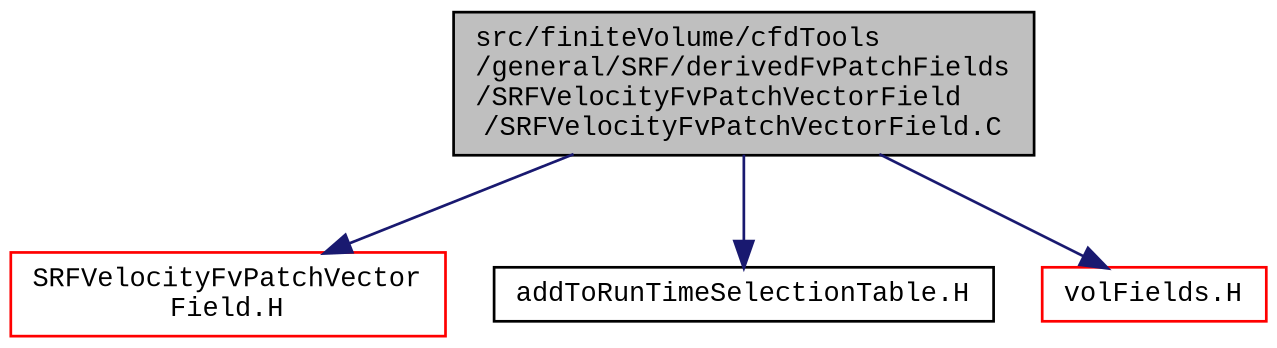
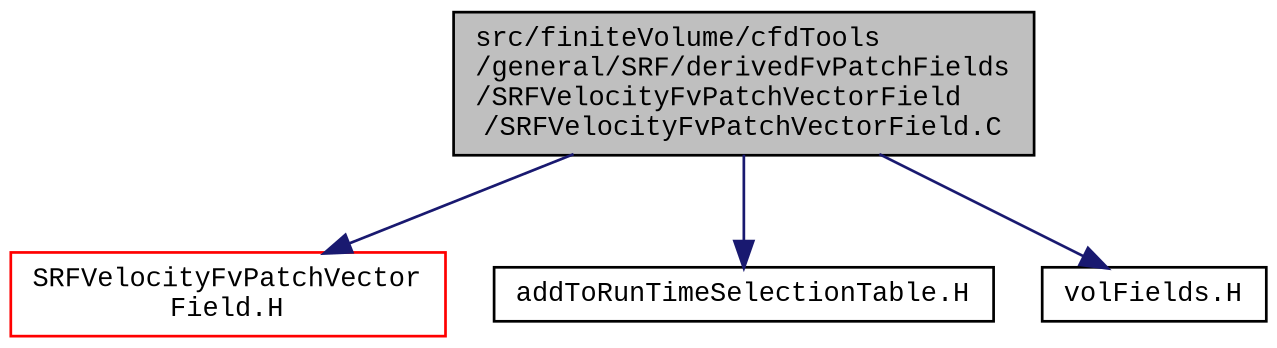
node "volFields.H": color red -> black
